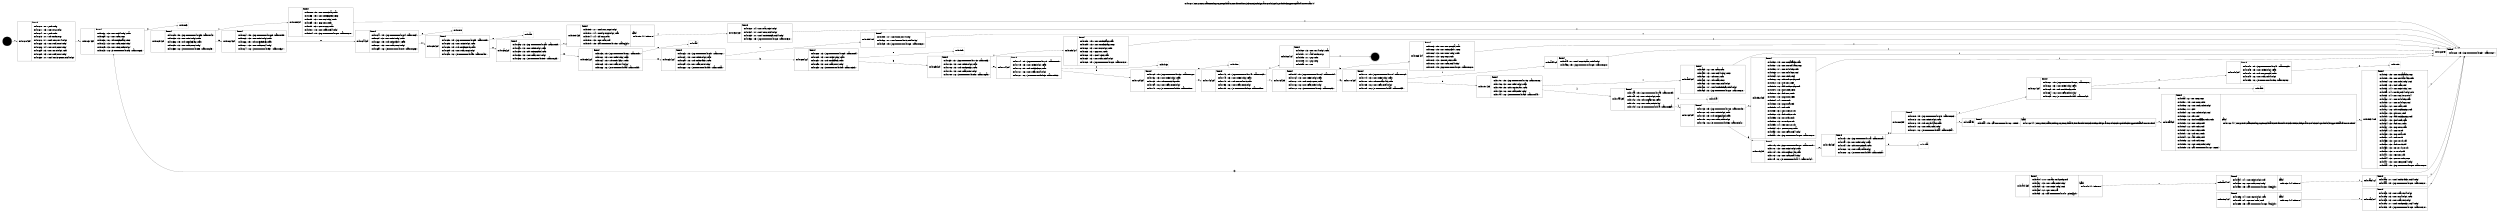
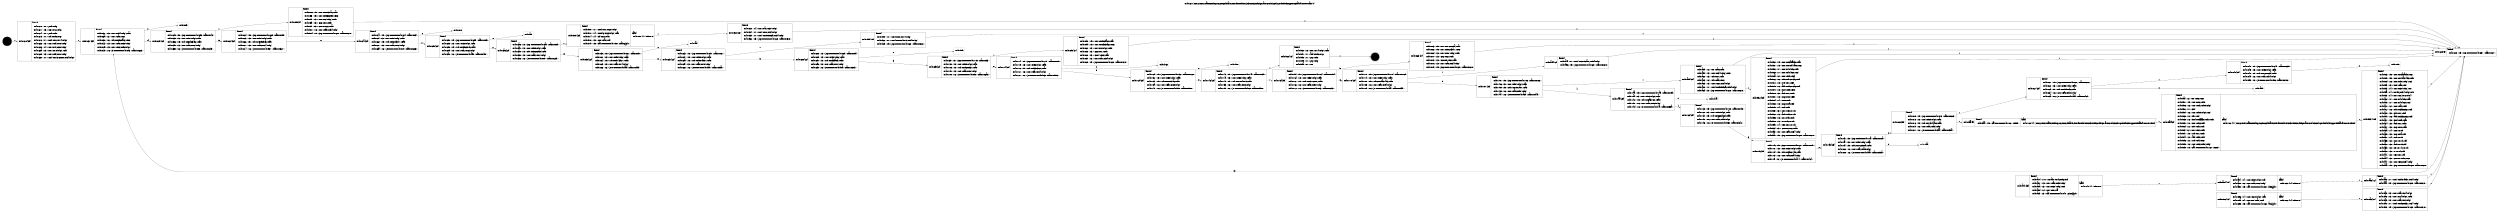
edge "0x401637 [23]" -> "0x40164e [22]": added, label "14"
edge "0x4017c3 [25]" -> "0x401952 [88]": now "0x401a5b [25]" -> "0x401952 [88]"
